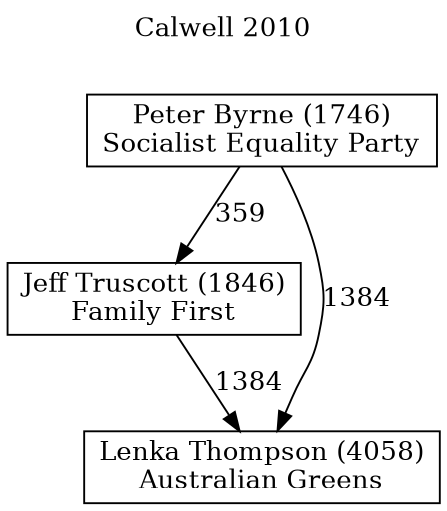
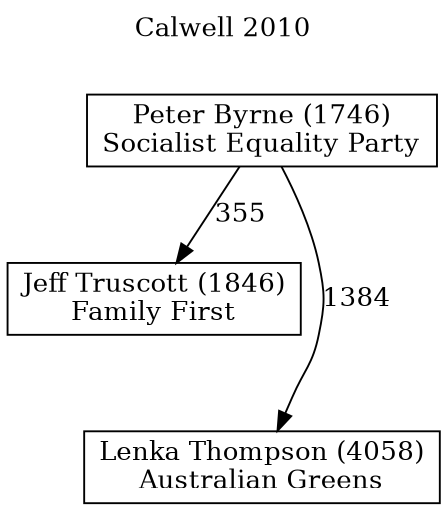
edge "Peter Byrne (1746) Socialist Equality Party" -> "Jeff Truscott (1846) Family First": label "359" -> "355"
edge "Jeff Truscott (1846) Family First" -> "Lenka Thompson (4058) Australian Greens": removed, label "1384"
